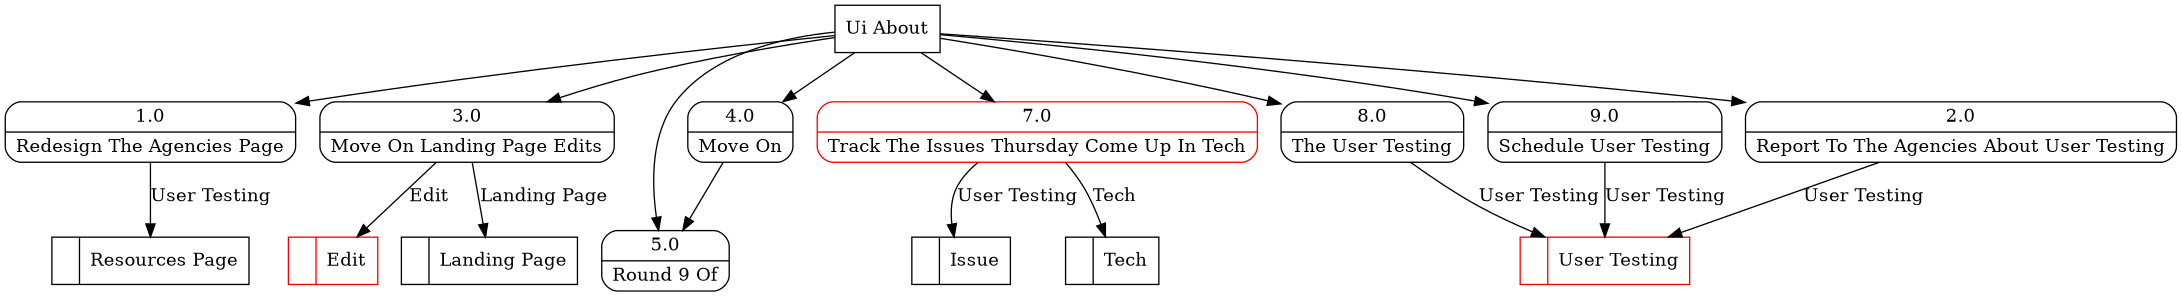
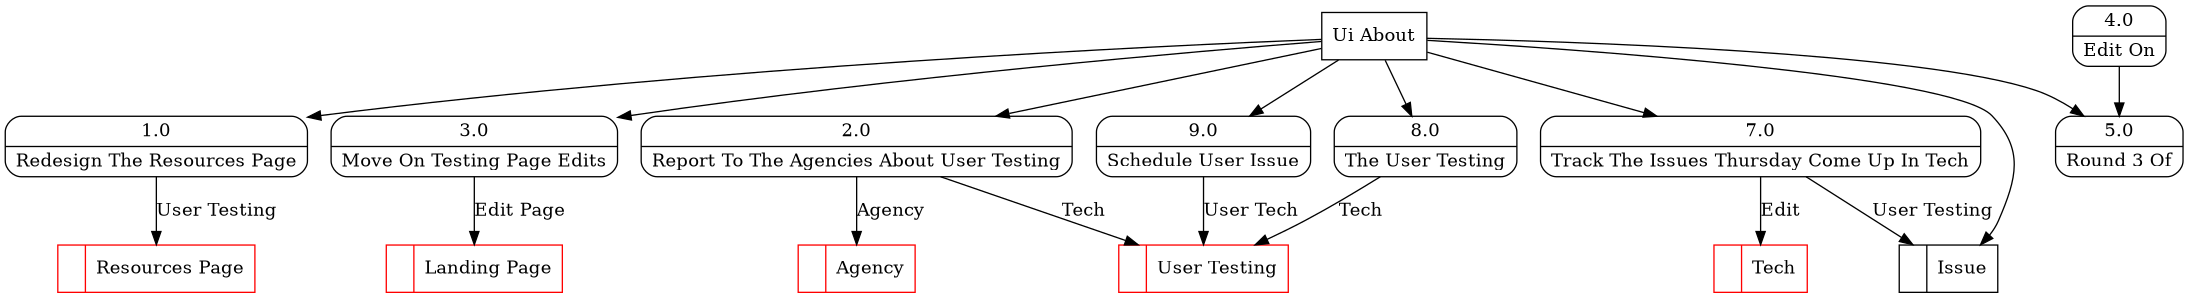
edge "Ui About" -> "4.0": now "Ui About" -> "Issue"
node "7.0": color red -> black
node "1.0": text "Redesign The Agencies Page" -> "Redesign The Resources Page"
node "3.0": text "Move On Landing Page Edits" -> "Move On Testing Page Edits"
node "4.0": text "Move On" -> "Edit On"
node "9.0": text "Schedule User Testing" -> "Schedule User Issue"
edge "3.0" -> "Landing Page": label "Landing Page" -> "Edit Page"
edge "7.0" -> "Tech": label "Tech" -> "Edit"
edge "8.0" -> "User Testing": label "User Testing" -> "Tech"
edge "9.0" -> "User Testing": label "User Testing" -> "User Tech"
edge "2.0" -> "User Testing": label "User Testing" -> "Tech"
node "Resources Page": color black -> red
node "Edit": removed
node "Landing Page": color black -> red
node "Tech": color black -> red
node "Agency": added
node "5.0": text "Round 9 Of" -> "Round 3 Of"
